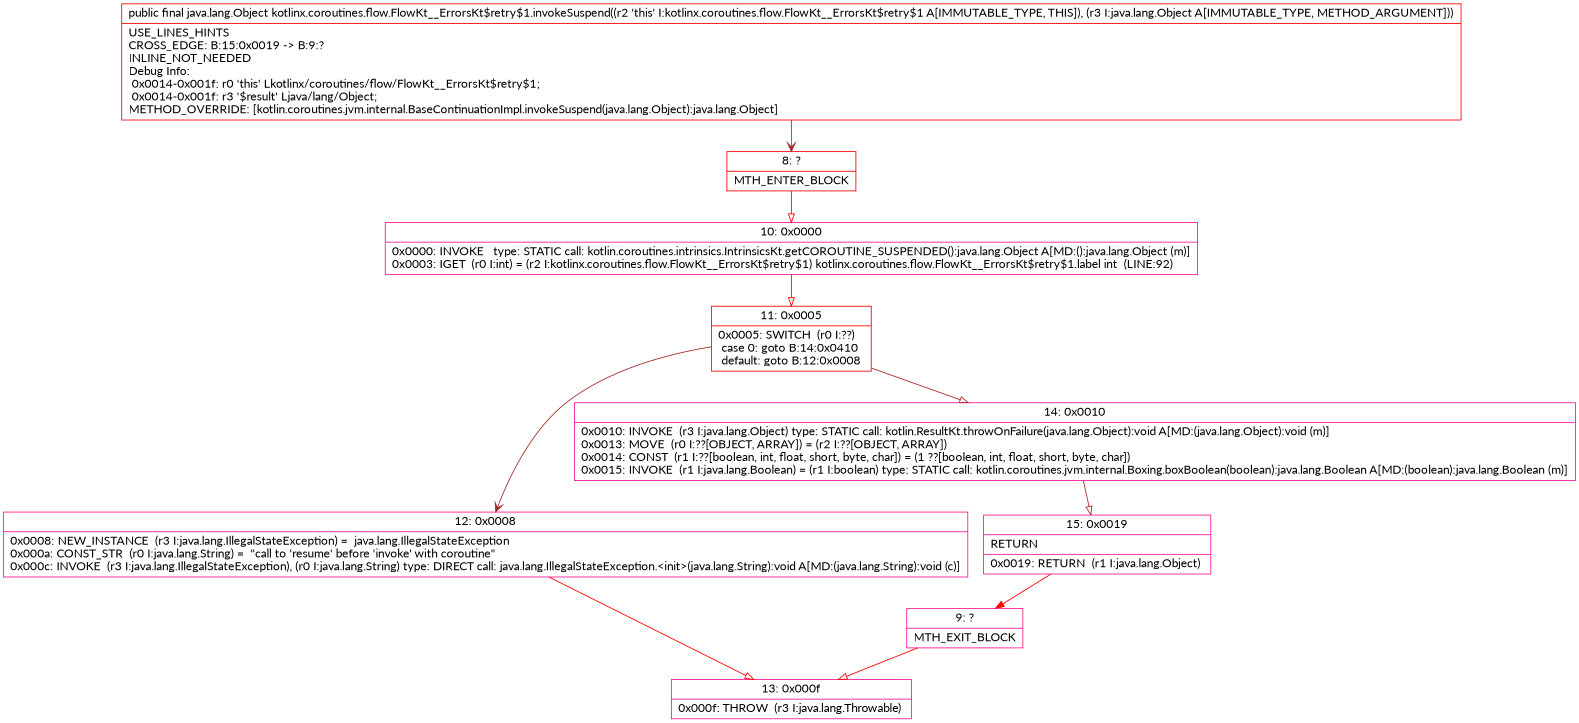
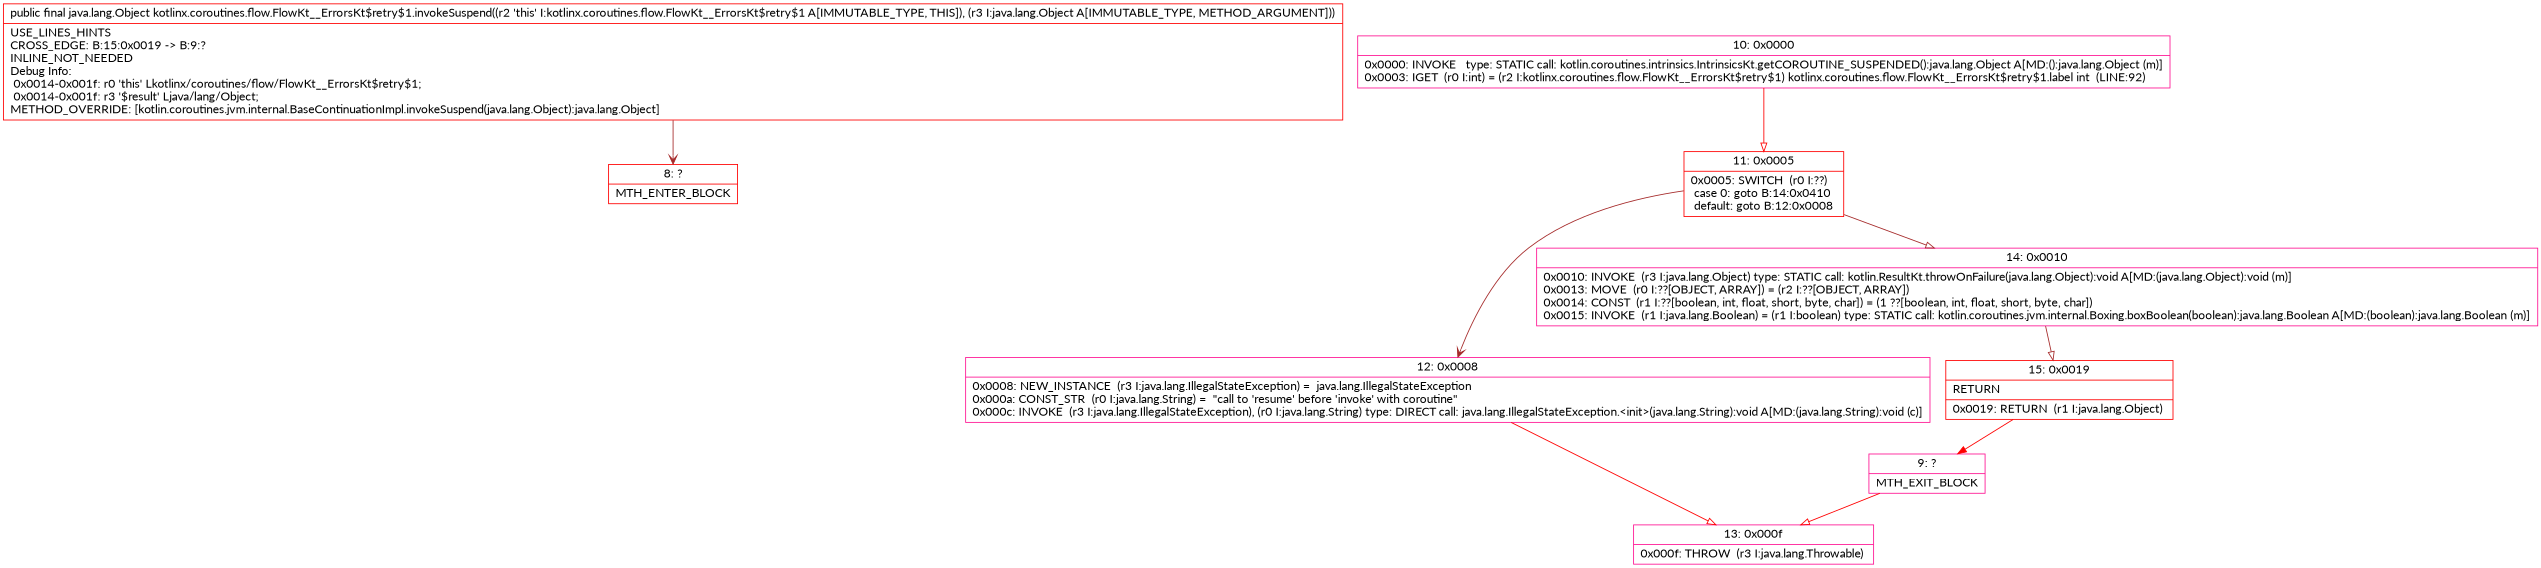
edge "8: ?" -> "10: 0x0000": removed
node "15: 0x0019": color deeppink -> red
